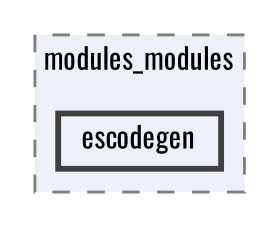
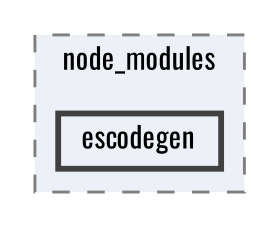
cluster "modules_modules": label "modules_modules" -> "node_modules"
